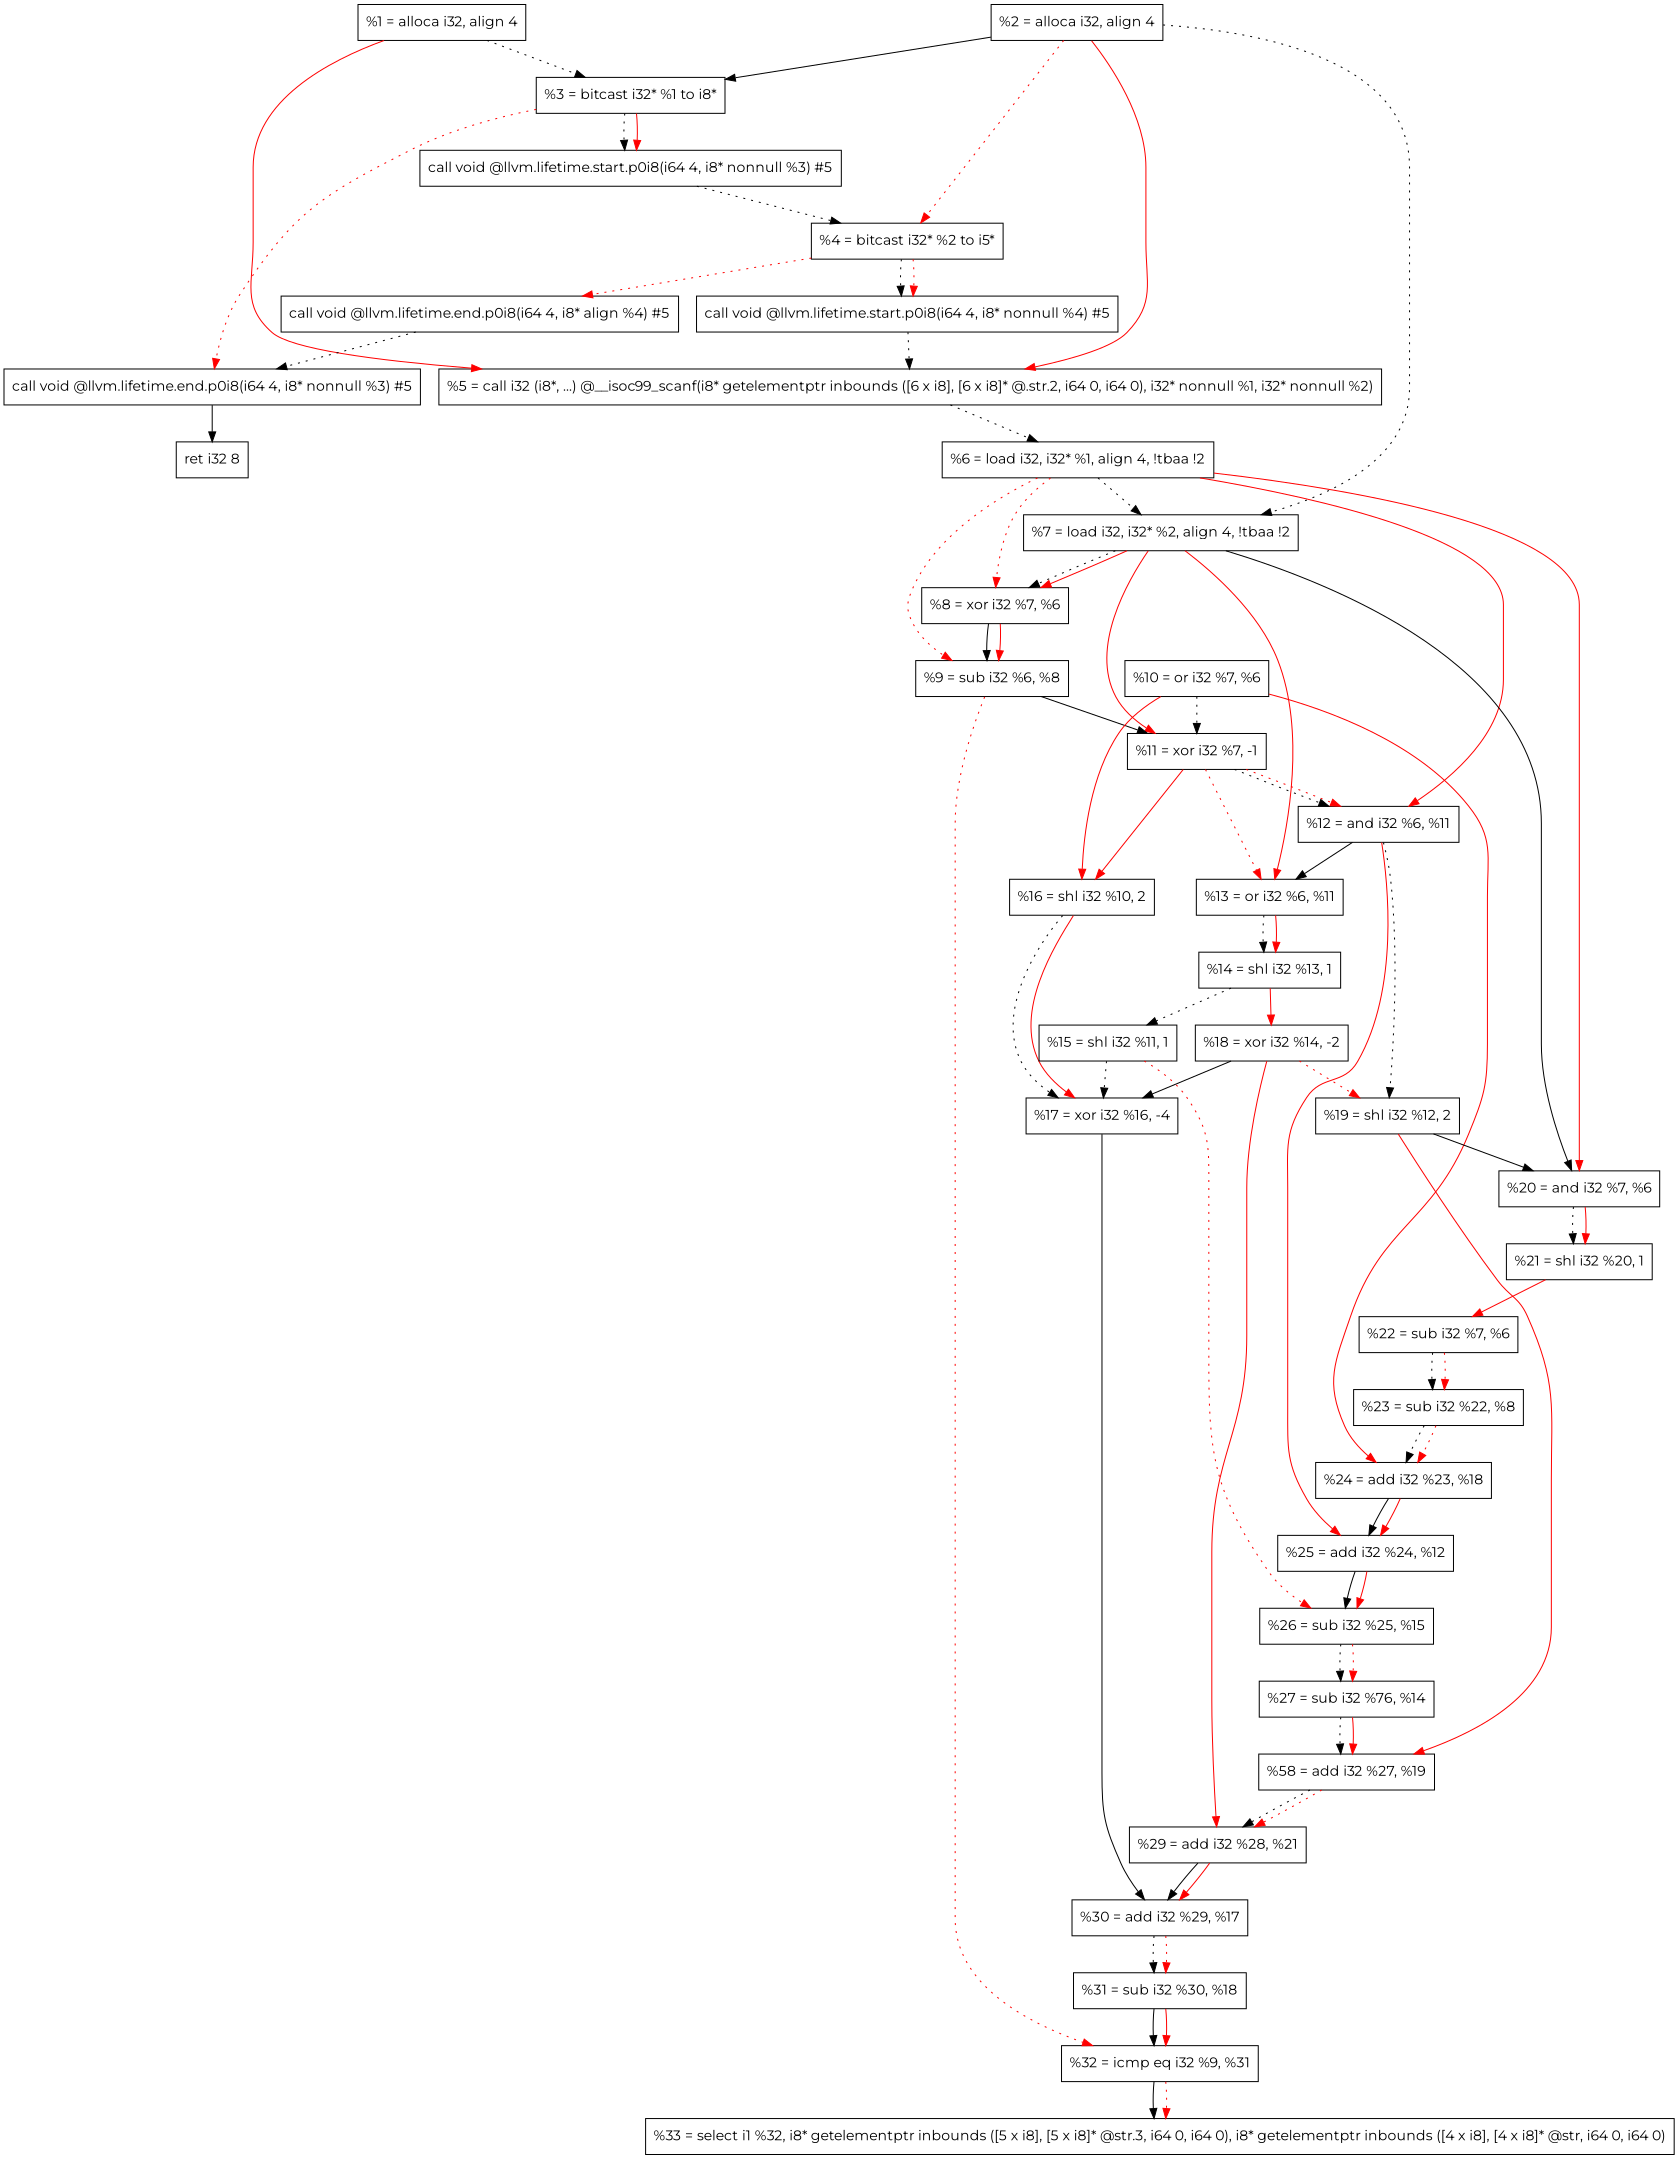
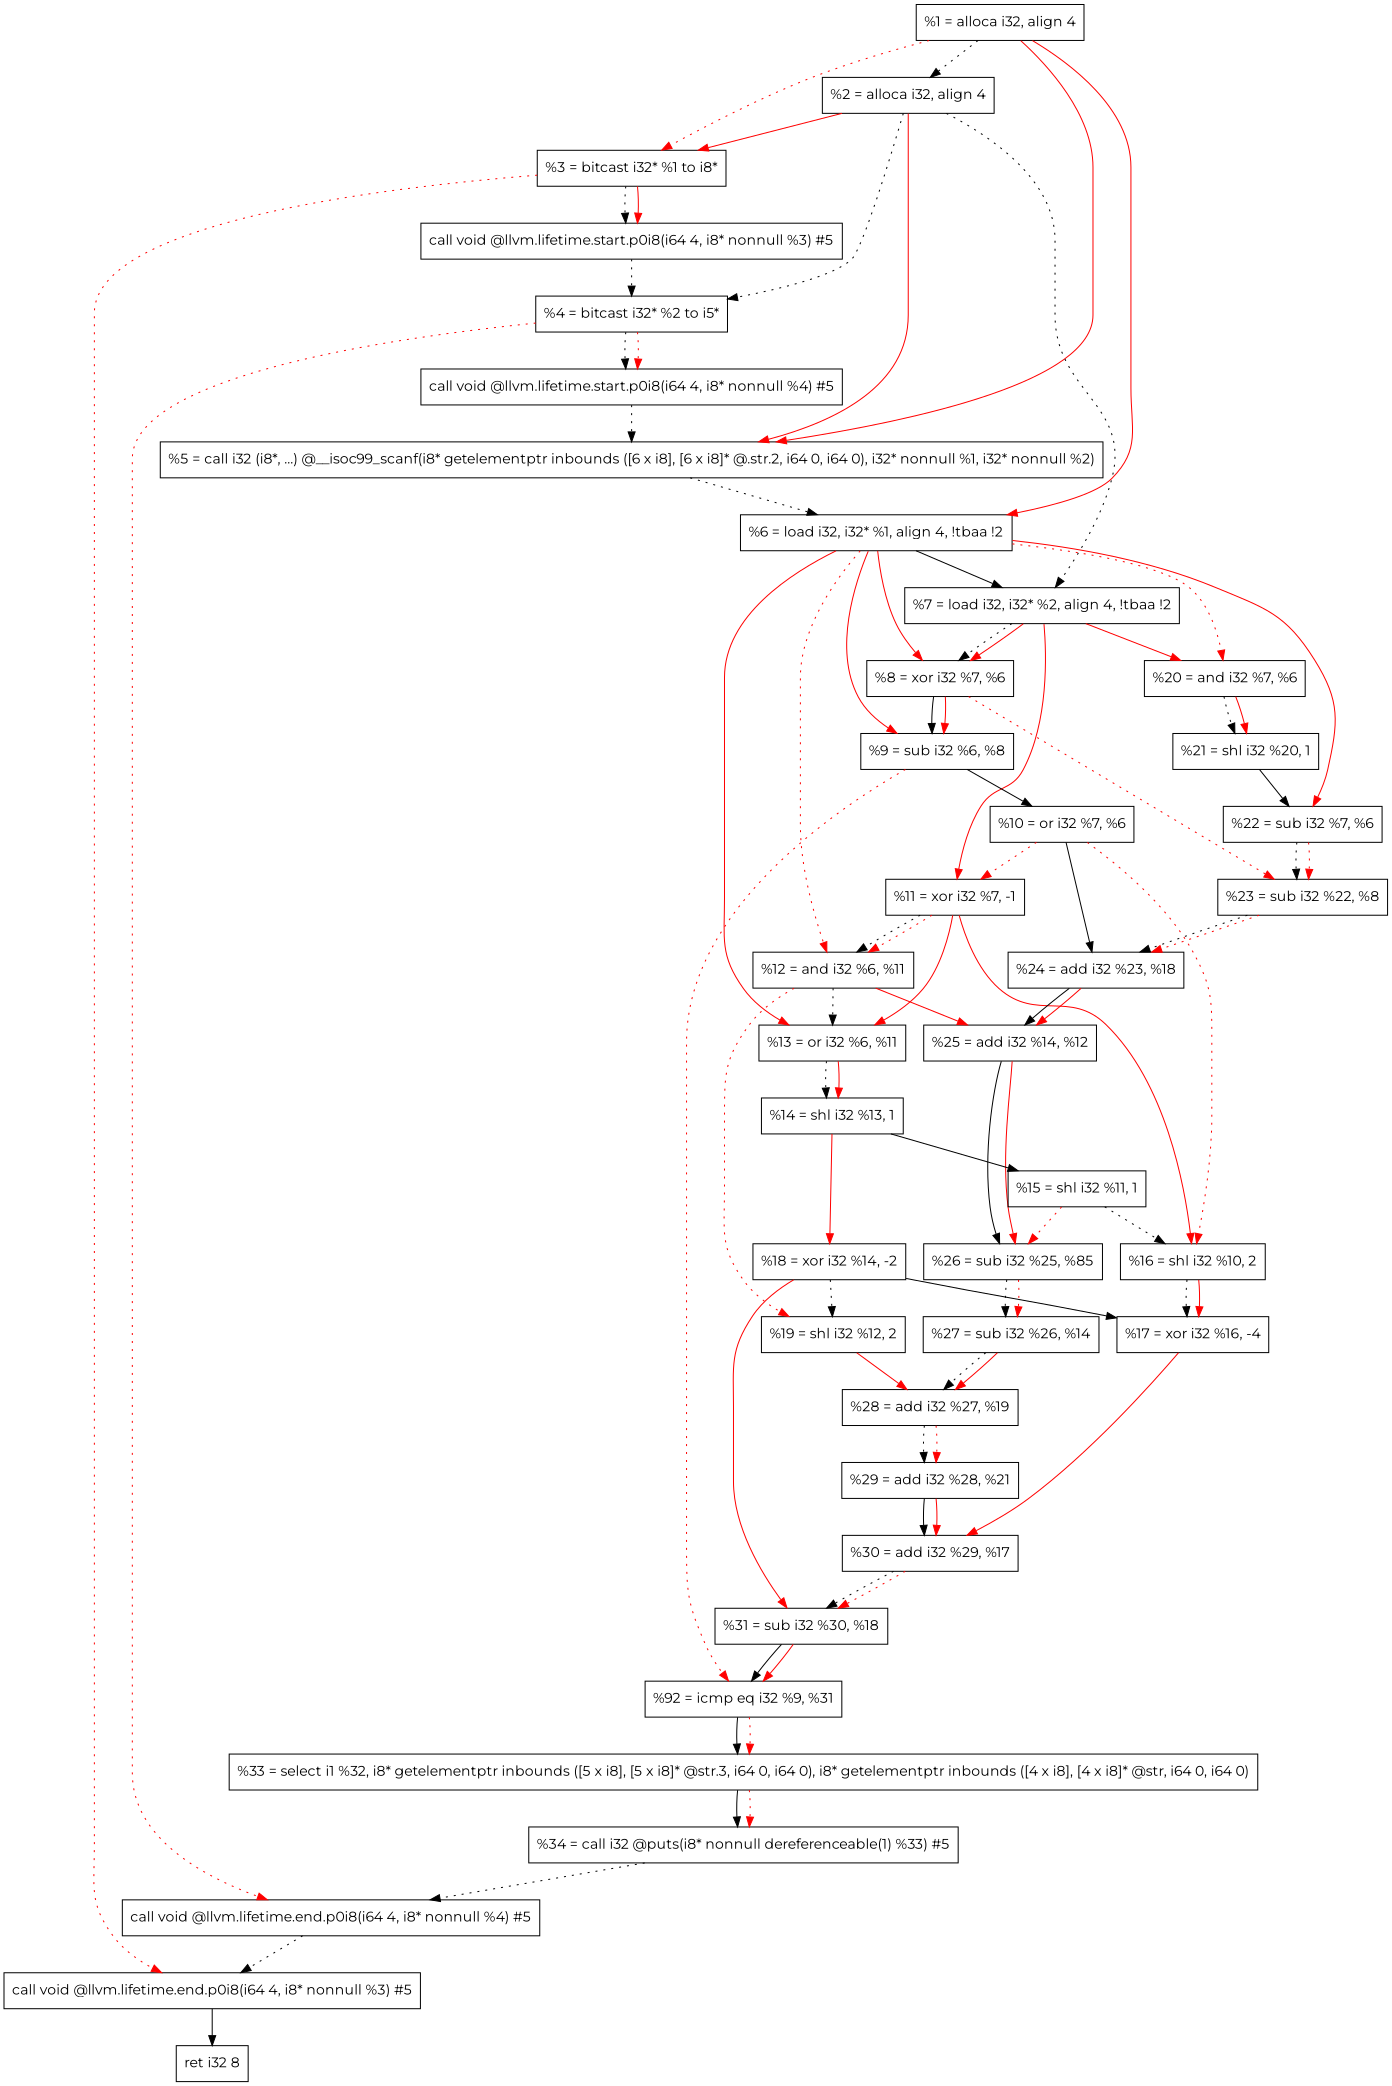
edge "%1 = alloca i32, align 4" -> "%2 = alloca i32, align 4": added
edge "%1 = alloca i32, align 4" -> "%3 = bitcast i32* %1 to i8*": color black -> red
edge "%2 = alloca i32, align 4" -> "%3 = bitcast i32* %1 to i8*": color black -> red
edge "%2 = alloca i32, align 4" -> "%4 = bitcast i32* %2 to i5*": color red -> black
edge "%1 = alloca i32, align 4" -> "%6 = load i32, i32* %1, align 4, !tbaa !2": added
node "call void @llvm.lifetime.end.p0i8(i64 4, i8* align %4) #5": label "call void @llvm.lifetime.end.p0i8(i64 4, i8* align %4) #5" -> "call void @llvm.lifetime.end.p0i8(i64 4, i8* nonnull %4) #5"
edge "%6 = load i32, i32* %1, align 4, !tbaa !2" -> "%7 = load i32, i32* %2, align 4, !tbaa !2": style dotted -> solid
edge "%6 = load i32, i32* %1, align 4, !tbaa !2" -> "%8 = xor i32 %7, %6": style dotted -> solid
edge "%6 = load i32, i32* %1, align 4, !tbaa !2" -> "%9 = sub i32 %6, %8": style dotted -> solid
edge "%6 = load i32, i32* %1, align 4, !tbaa !2" -> "%12 = and i32 %6, %11": style solid -> dotted
edge "%6 = load i32, i32* %1, align 4, !tbaa !2" -> "%22 = sub i32 %7, %6": added
edge "%6 = load i32, i32* %1, align 4, !tbaa !2" -> "%20 = and i32 %7, %6": style solid -> dotted
edge "%7 = load i32, i32* %2, align 4, !tbaa !2" -> "%13 = or i32 %6, %11": now "%6 = load i32, i32* %1, align 4, !tbaa !2" -> "%13 = or i32 %6, %11"
edge "%10 = or i32 %7, %6" -> "%11 = xor i32 %7, -1": color black -> red
edge "%9 = sub i32 %6, %8" -> "%11 = xor i32 %7, -1": now "%9 = sub i32 %6, %8" -> "%10 = or i32 %7, %6"
edge "%10 = or i32 %7, %6" -> "%16 = shl i32 %10, 2": style solid -> dotted
edge "%7 = load i32, i32* %2, align 4, !tbaa !2" -> "%20 = and i32 %7, %6": color black -> red
edge "%8 = xor i32 %7, %6" -> "%23 = sub i32 %22, %8": added
edge "%11 = xor i32 %7, -1" -> "%13 = or i32 %6, %11": style dotted -> solid
edge "%12 = and i32 %6, %11" -> "%13 = or i32 %6, %11": style solid -> dotted
edge "%12 = and i32 %6, %11" -> "%19 = shl i32 %12, 2": color black -> red
edge "%14 = shl i32 %13, 1" -> "%15 = shl i32 %11, 1": style dotted -> solid
edge "%10 = or i32 %7, %6" -> "%24 = add i32 %23, %18": color red -> black
edge "%15 = shl i32 %11, 1" -> "%17 = xor i32 %16, -4": now "%15 = shl i32 %11, 1" -> "%16 = shl i32 %10, 2"
edge "%18 = xor i32 %14, -2" -> "%19 = shl i32 %12, 2": color red -> black
edge "%19 = shl i32 %12, 2" -> "%20 = and i32 %7, %6": removed
edge "%21 = shl i32 %20, 1" -> "%22 = sub i32 %7, %6": color red -> black
edge "%18 = xor i32 %14, -2" -> "%29 = add i32 %28, %21": now "%18 = xor i32 %14, -2" -> "%31 = sub i32 %30, %18"
edge "%17 = xor i32 %16, -4" -> "%30 = add i32 %29, %17": color black -> red
node "%25 = add i32 %24, %12": label "%25 = add i32 %24, %12" -> "%25 = add i32 %14, %12"
node "%26 = sub i32 %25, %15": label "%26 = sub i32 %25, %15" -> "%26 = sub i32 %25, %85"
node "%27 = sub i32 %76, %14": label "%27 = sub i32 %76, %14" -> "%27 = sub i32 %26, %14"
node "%58 = add i32 %27, %19": label "%58 = add i32 %27, %19" -> "%28 = add i32 %27, %19"
node "%34 = call i32 @puts(i8* nonnull dereferenceable(1) %33) #5": added
node "%32 = icmp eq i32 %9, %31": label "%32 = icmp eq i32 %9, %31" -> "%92 = icmp eq i32 %9, %31"
